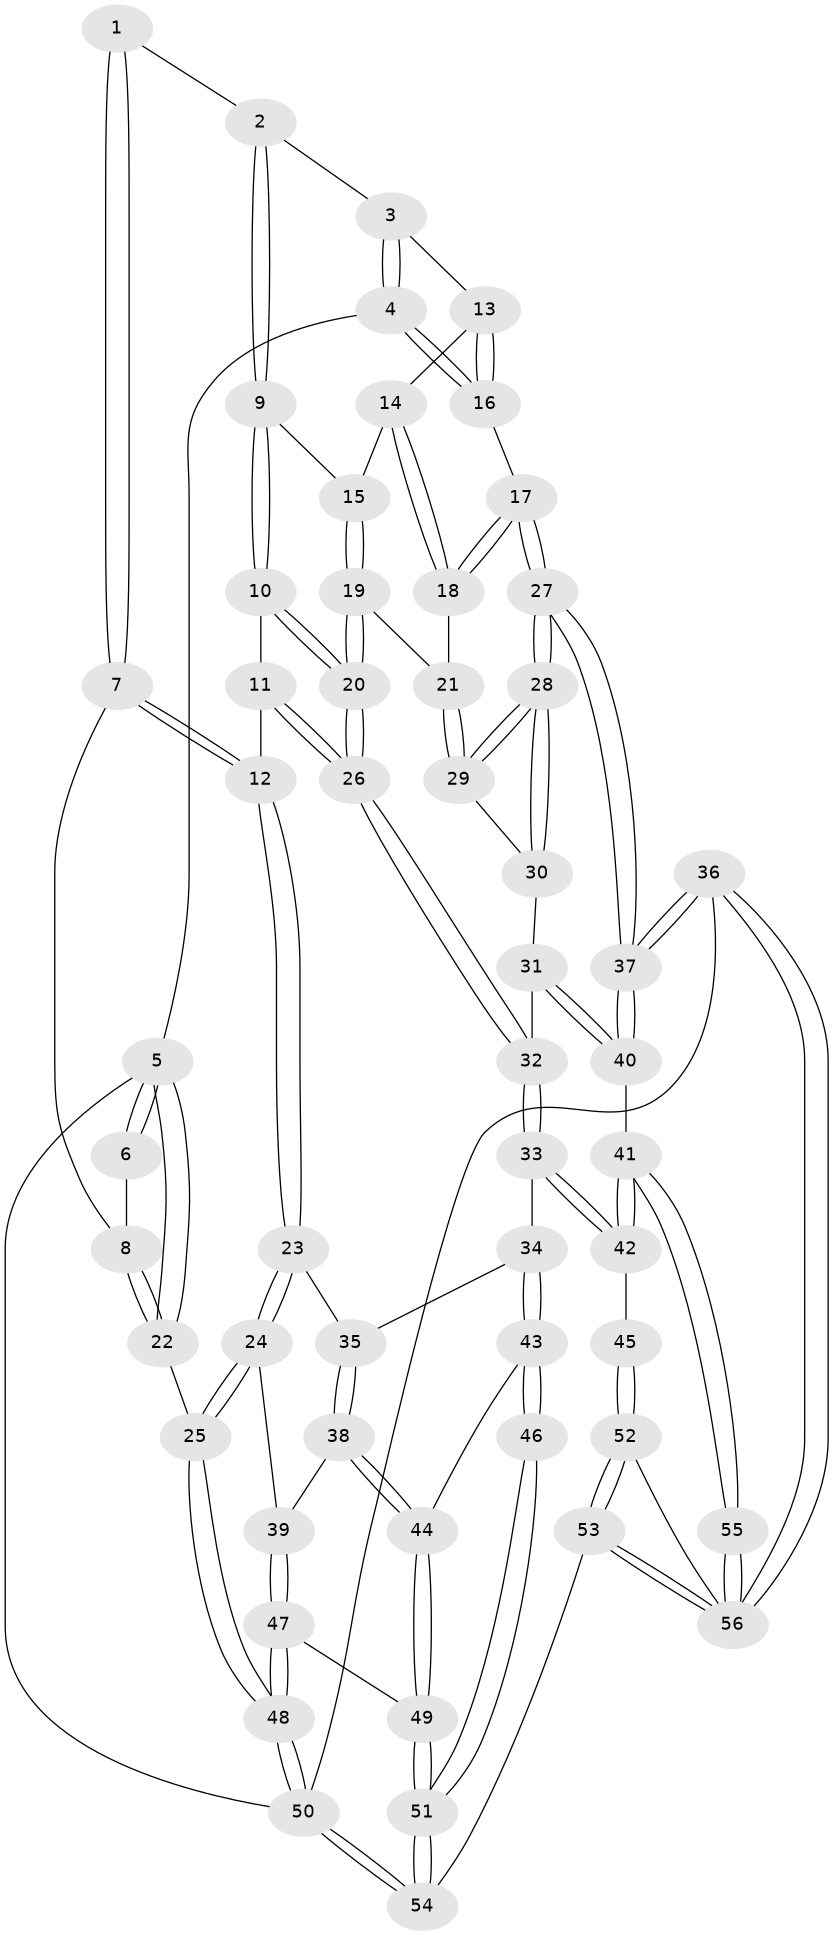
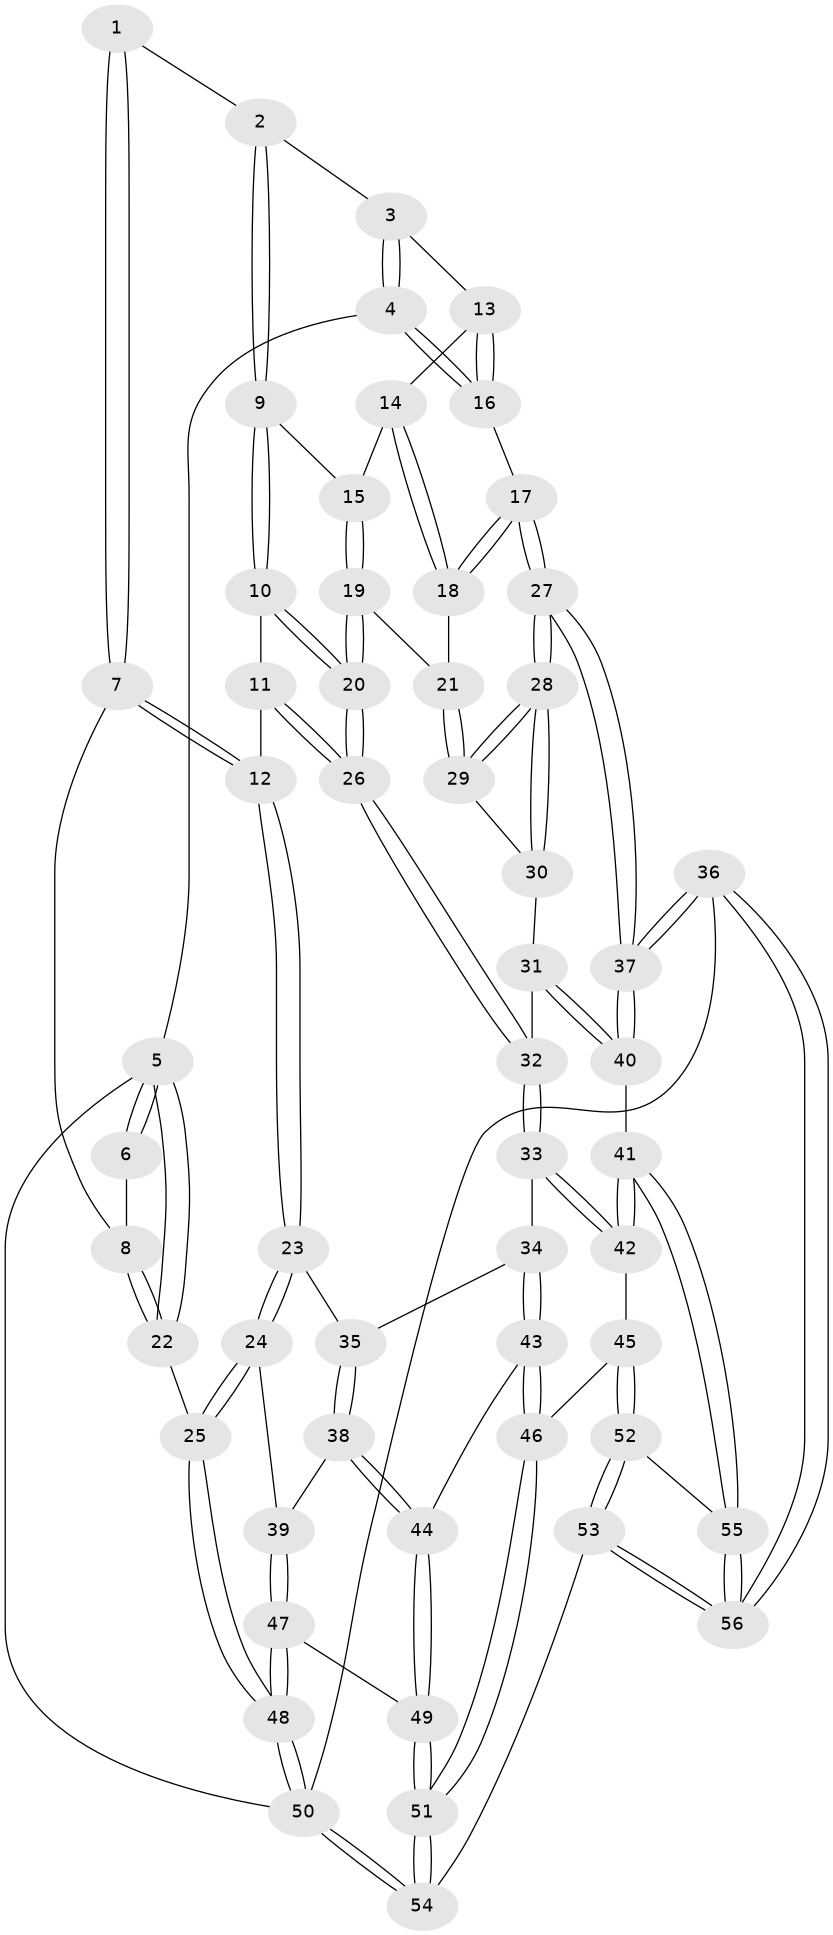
edge "45" -- "46": added
edge "52" -- "56": now "52" -- "55"
